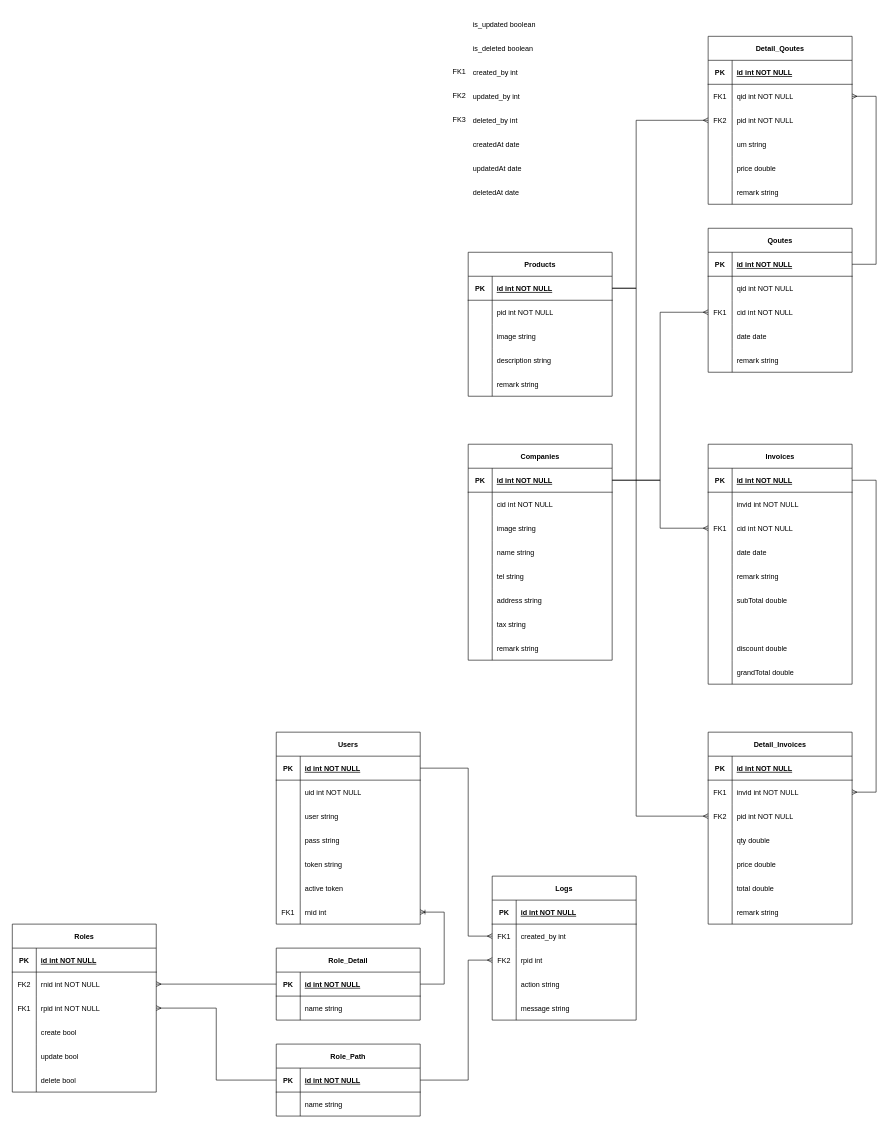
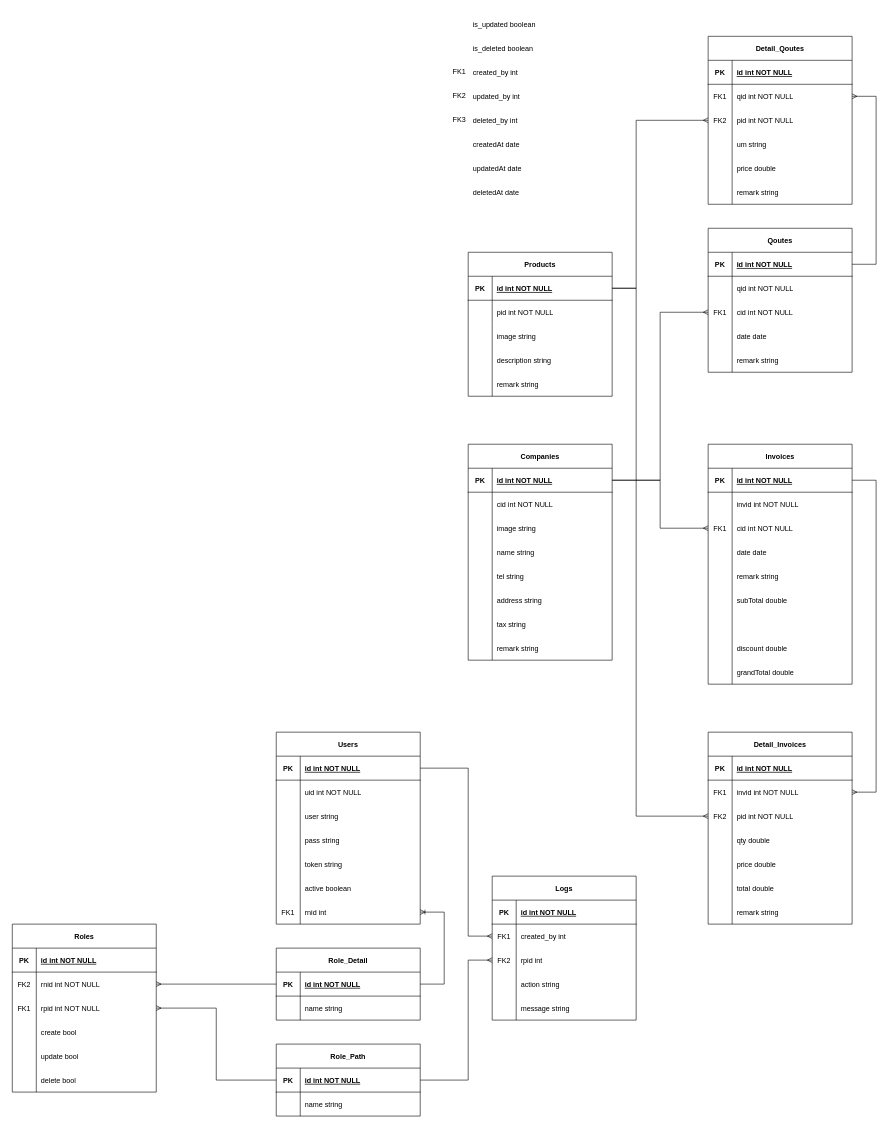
node "active token": label "active token" -> "active boolean"
